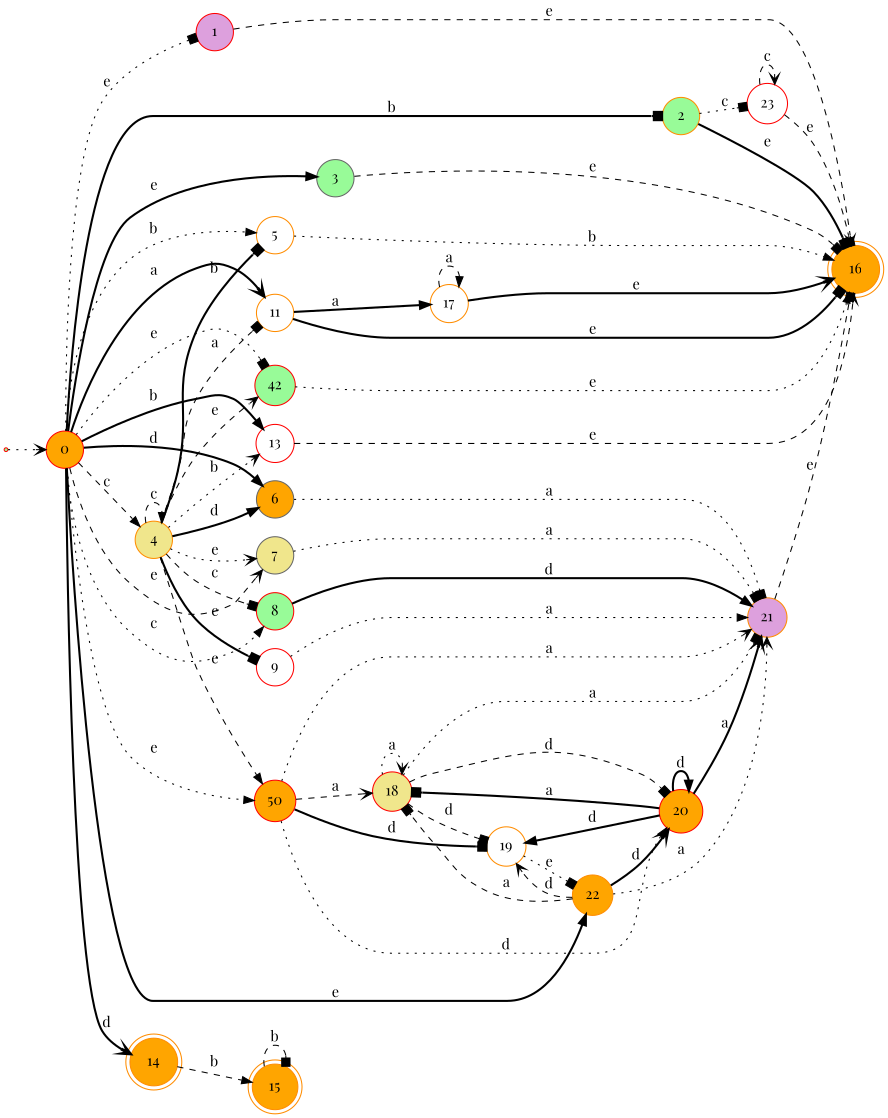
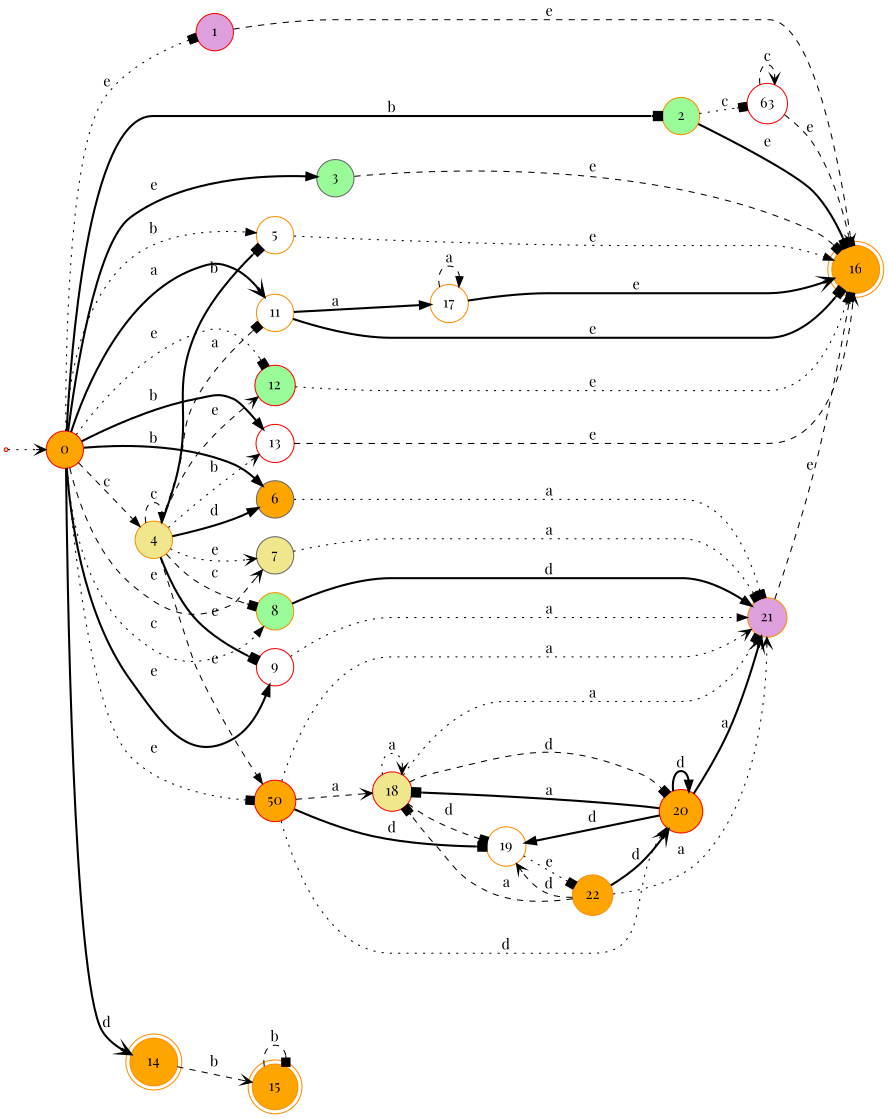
node "23": label "23" -> "63"
edge "5" -> "16": label "b" -> "e"
node "42": label "42" -> "12"
edge "0" -> "6": label "d" -> "b"
node "8": color red -> darkorange
edge "0" -> "50": arrowhead normal -> box
edge "0" -> "22": now "0" -> "9"
edge "14" -> "15": arrowhead normal -> vee
